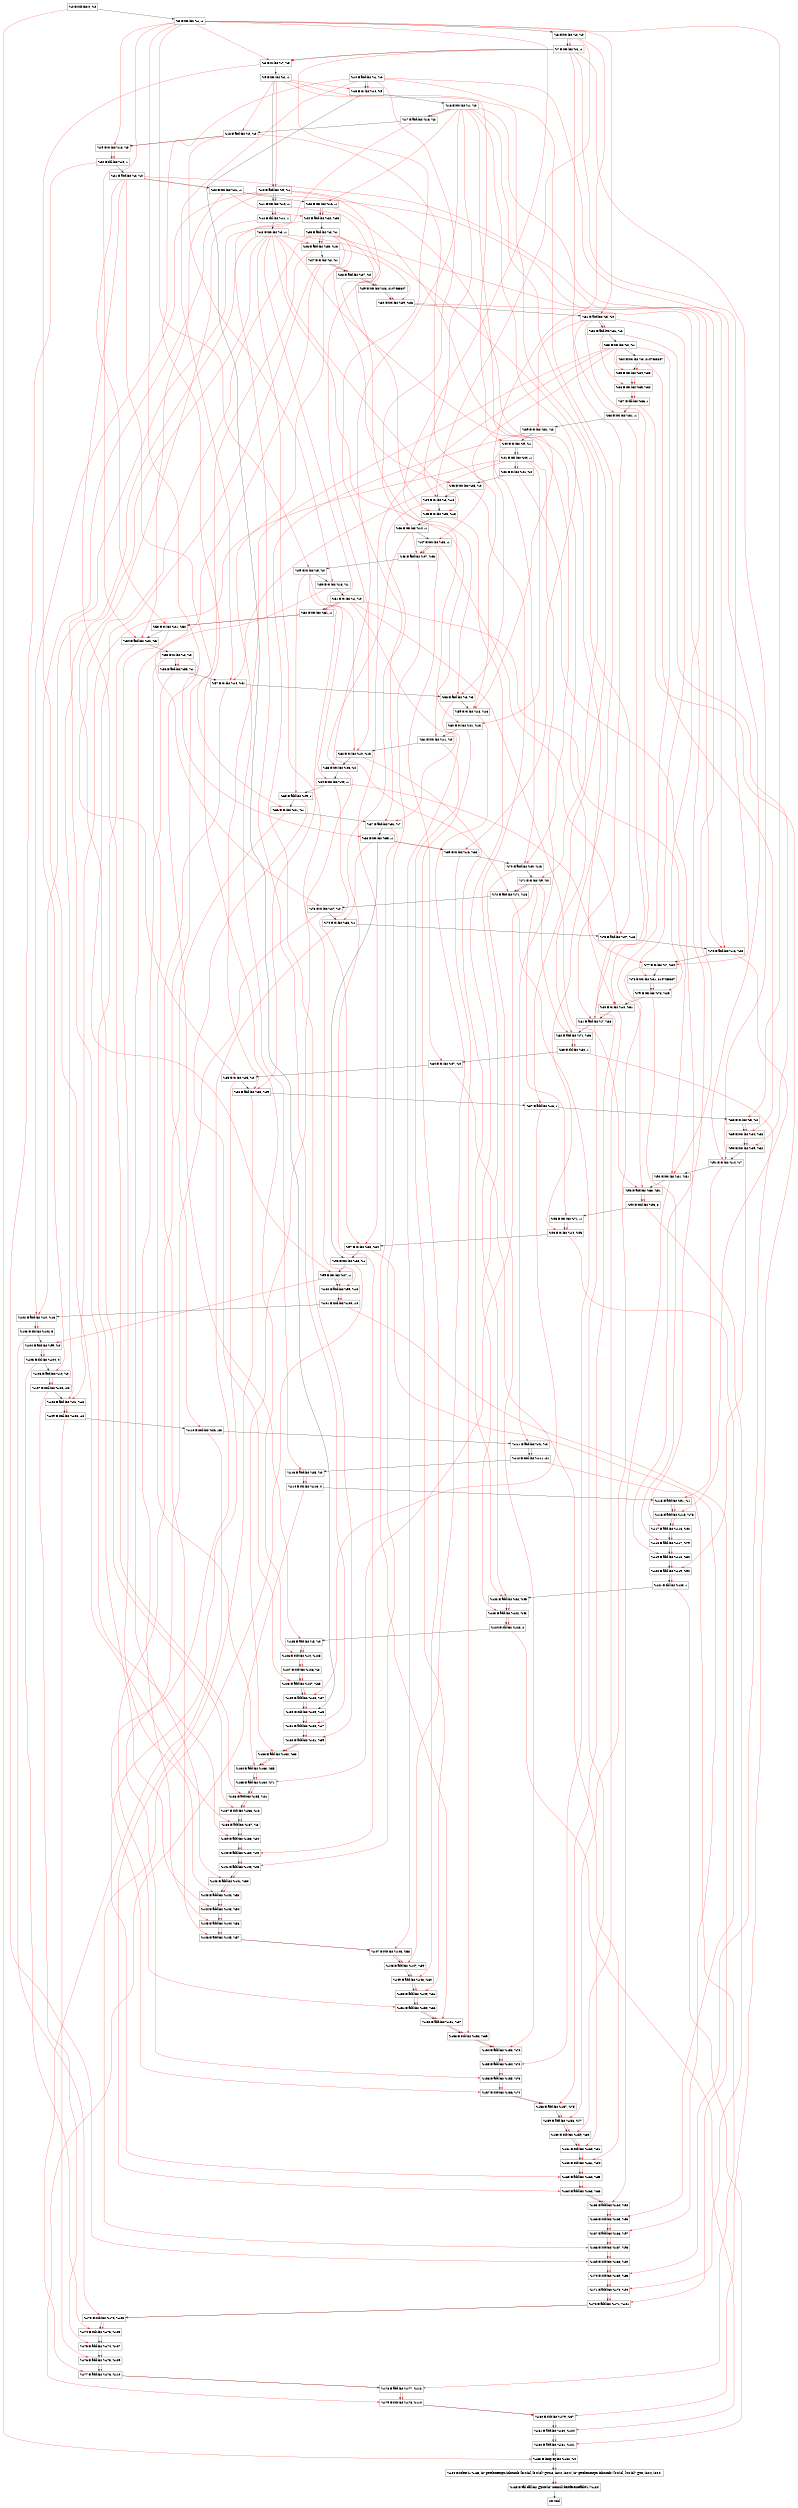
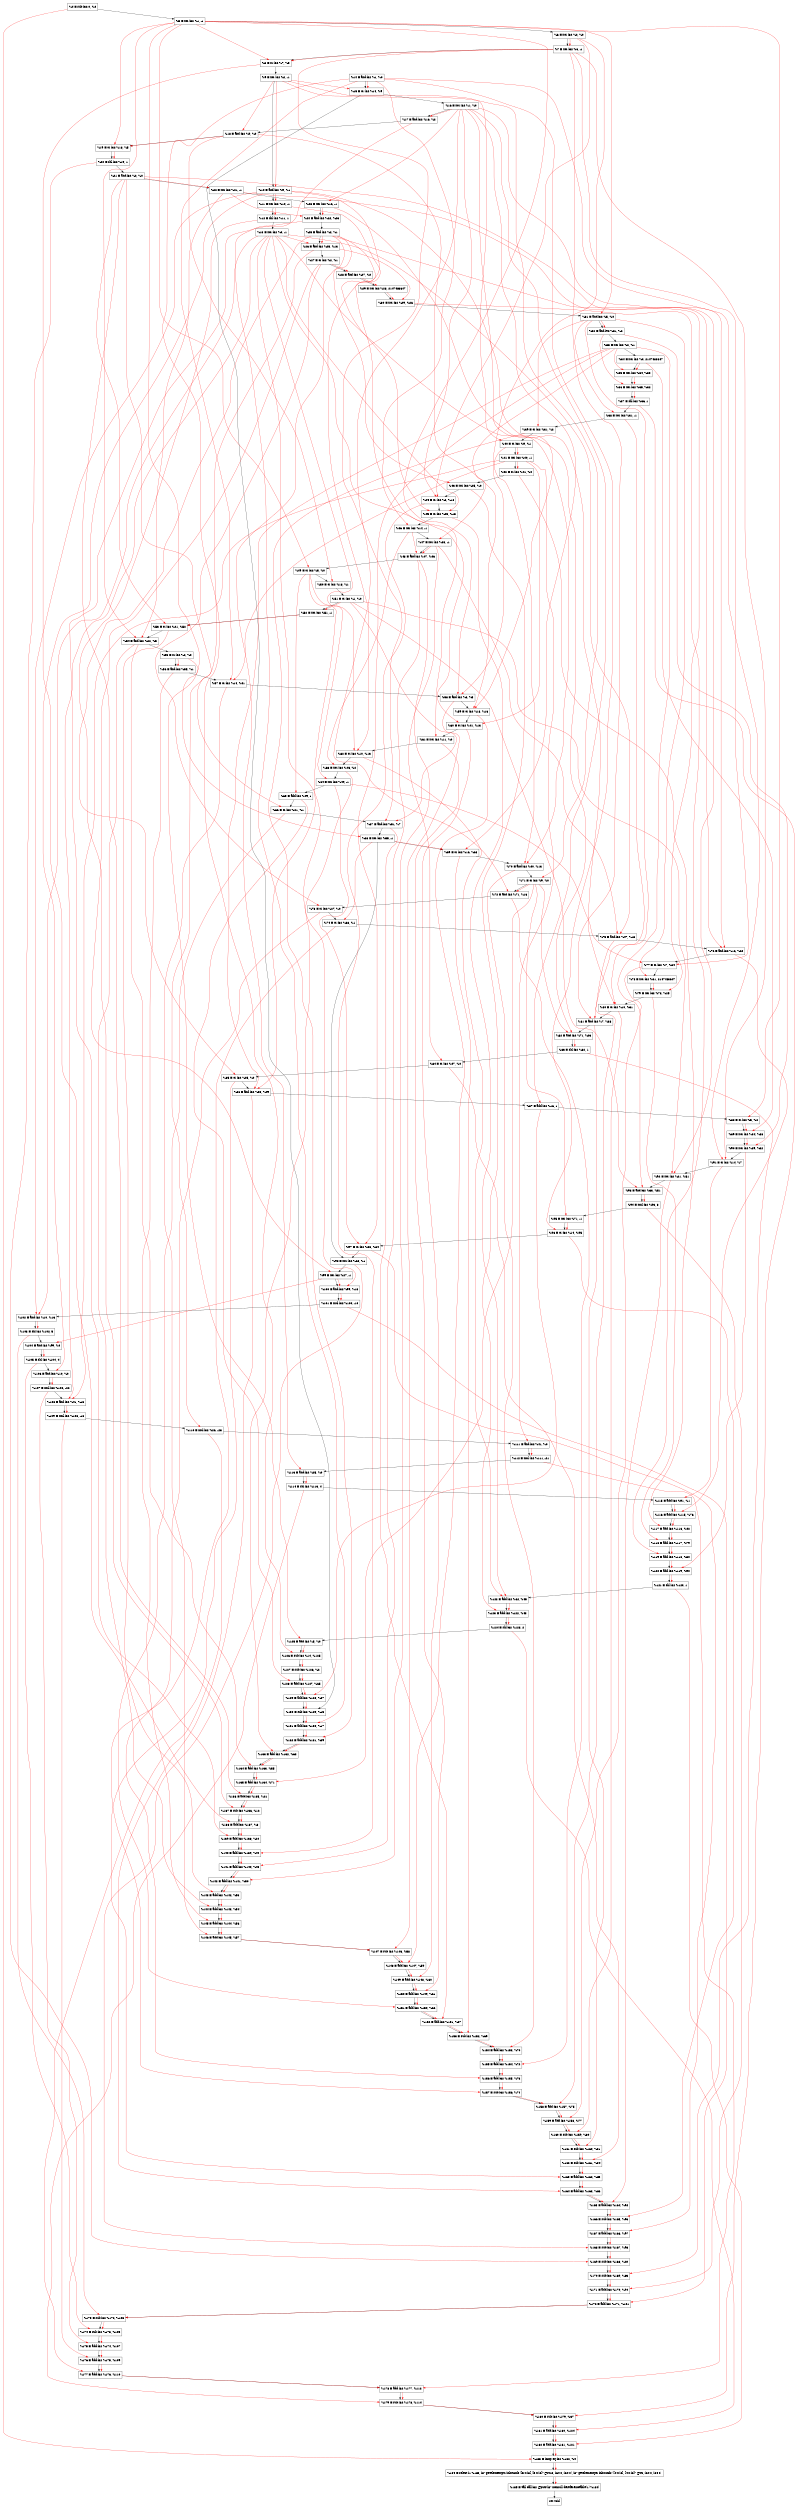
edge "%59 = or i32 %18, %16" -> "%60 = or i32 %41, %13": added
edge "%50 = or i32 %18, %1" -> "%142 = add i32 %141, %50": now "%48 = and i32 %47, %46" -> "%142 = add i32 %141, %50"
edge "%55 = or i32 %2, %0" -> "%134 = add i32 %133, %55": now "%54 = and i32 %22, %5" -> "%134 = add i32 %133, %55"
